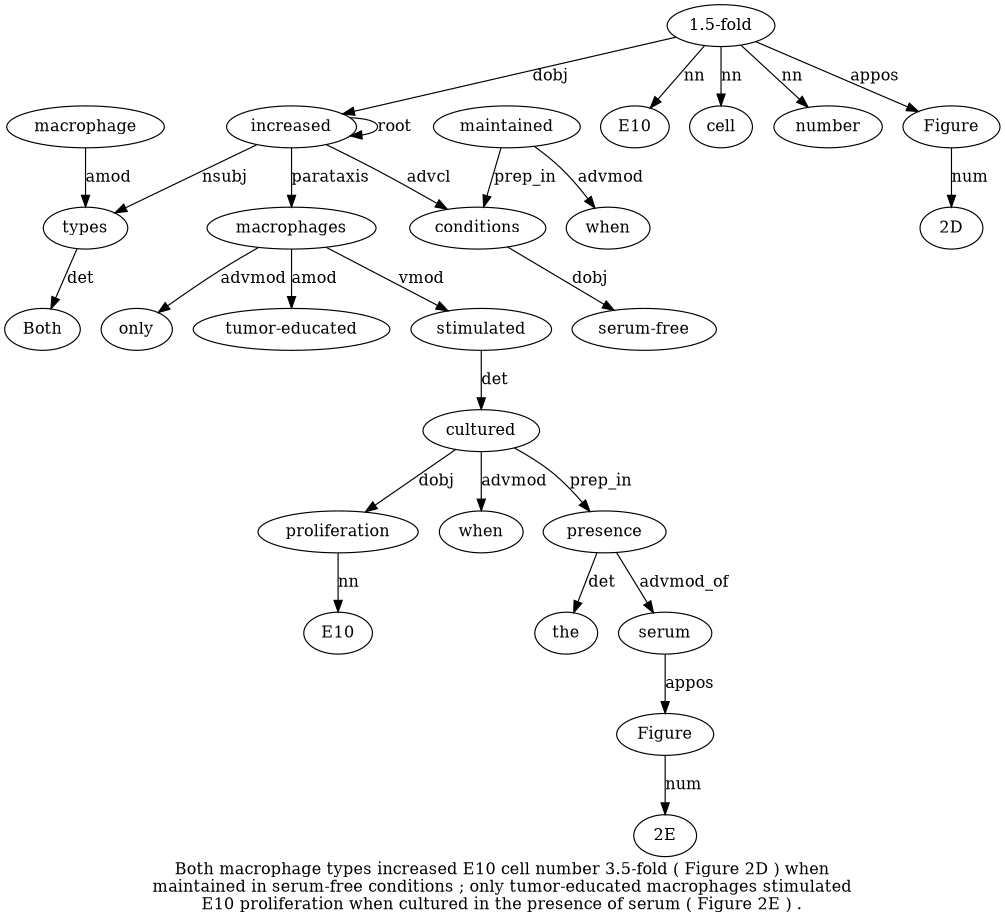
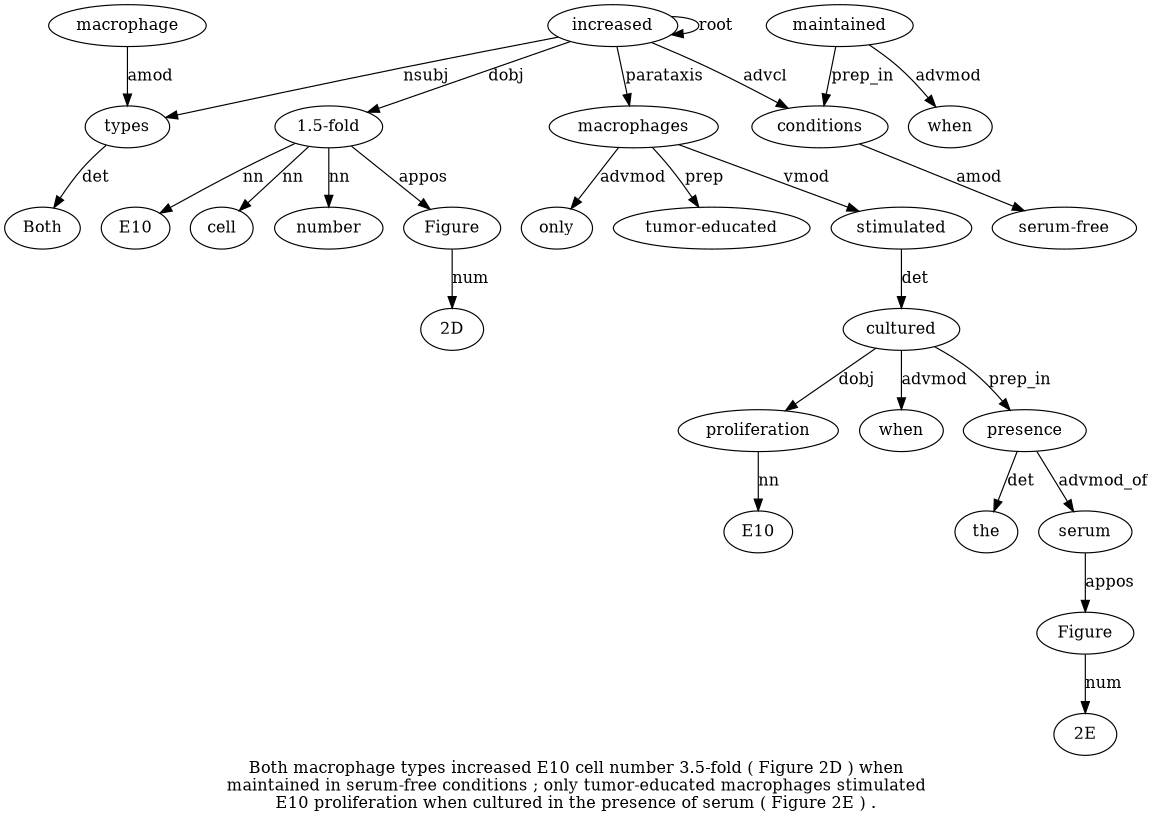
edge "1.5-fold" -> "increased": reversed
edge "macrophages" -> "tumor-educated": label "amod" -> "prep"
edge "conditions" -> "serum-free": label "dobj" -> "amod"
